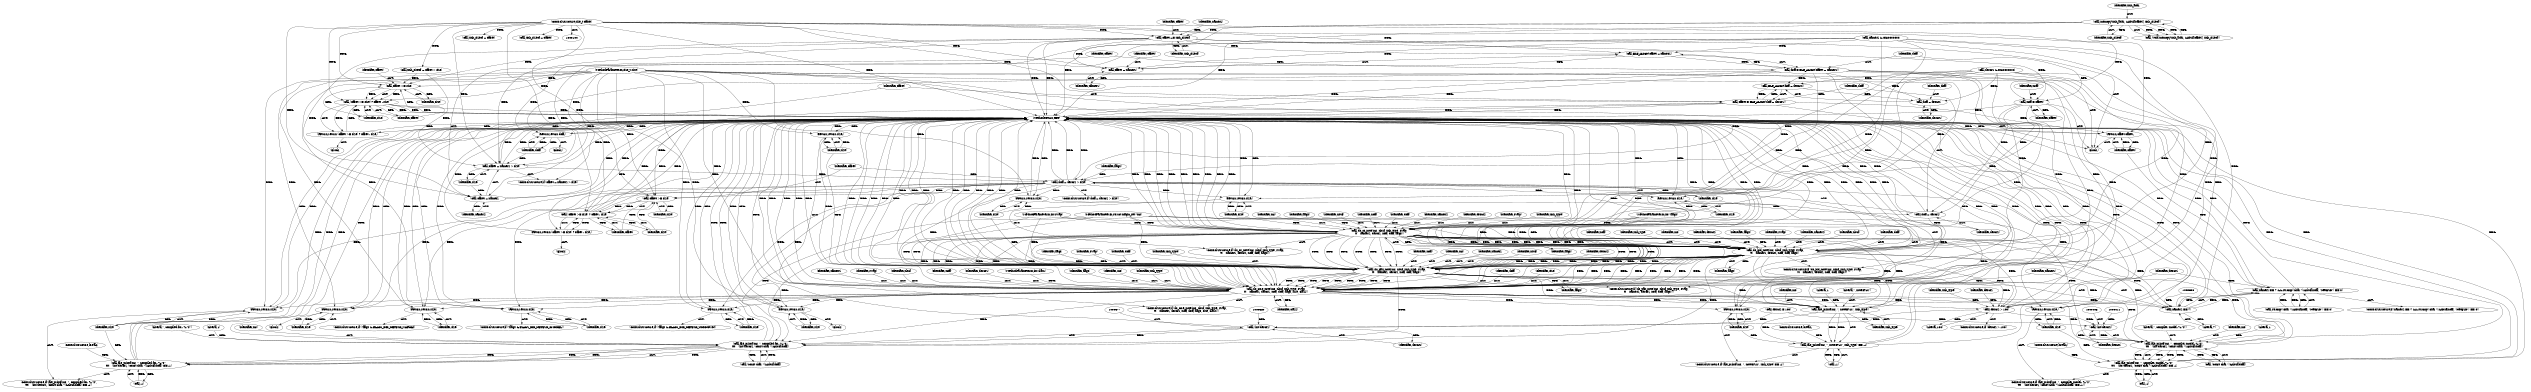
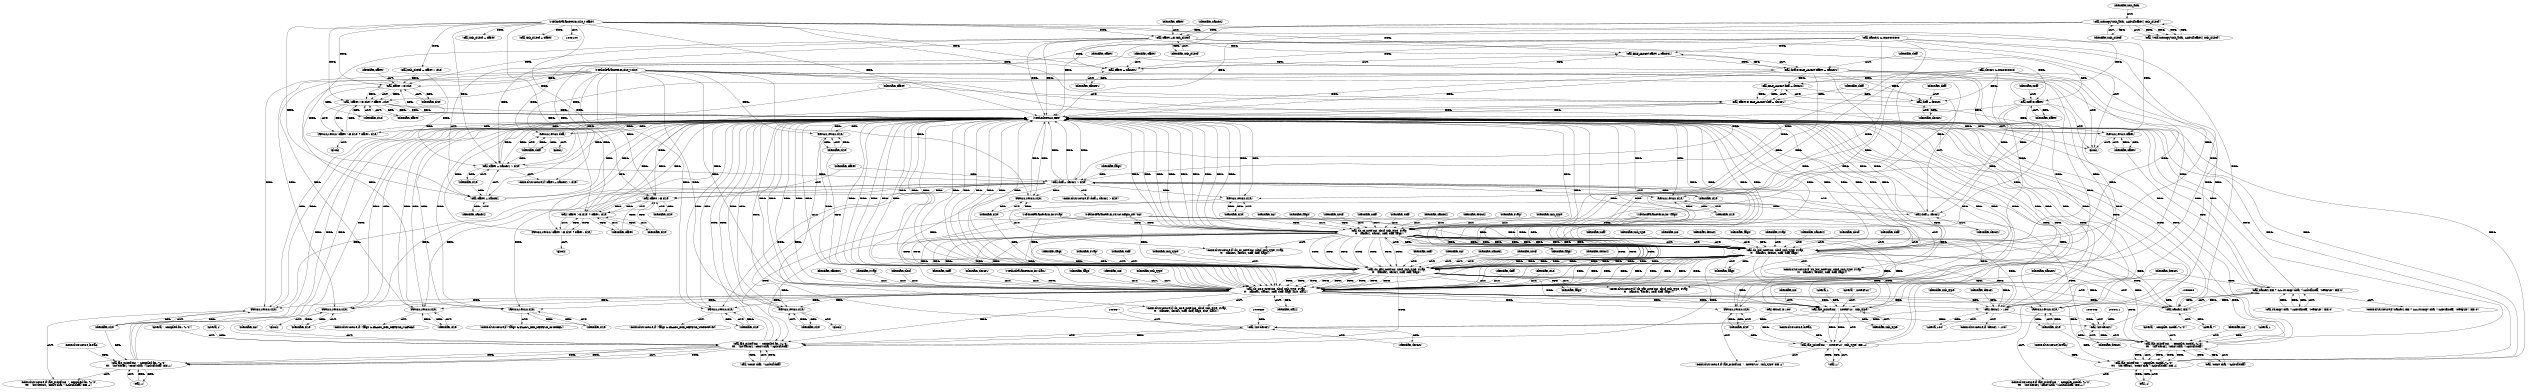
node "(ControlStructure,size_t offset)": label "(ControlStructure,size_t offset)" -> "(MethodParameterIn,size_t offset)"
node "(Return,offset offset;)": label "(Return,offset offset;)" -> "(Return,return offset;)"
